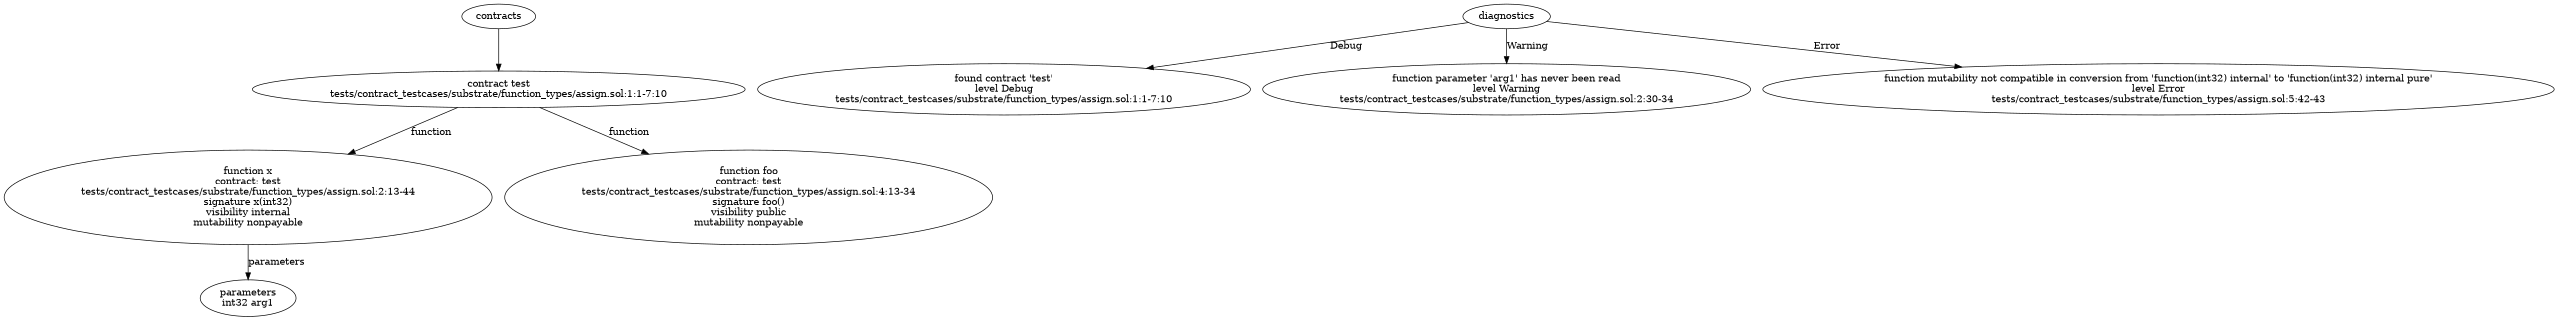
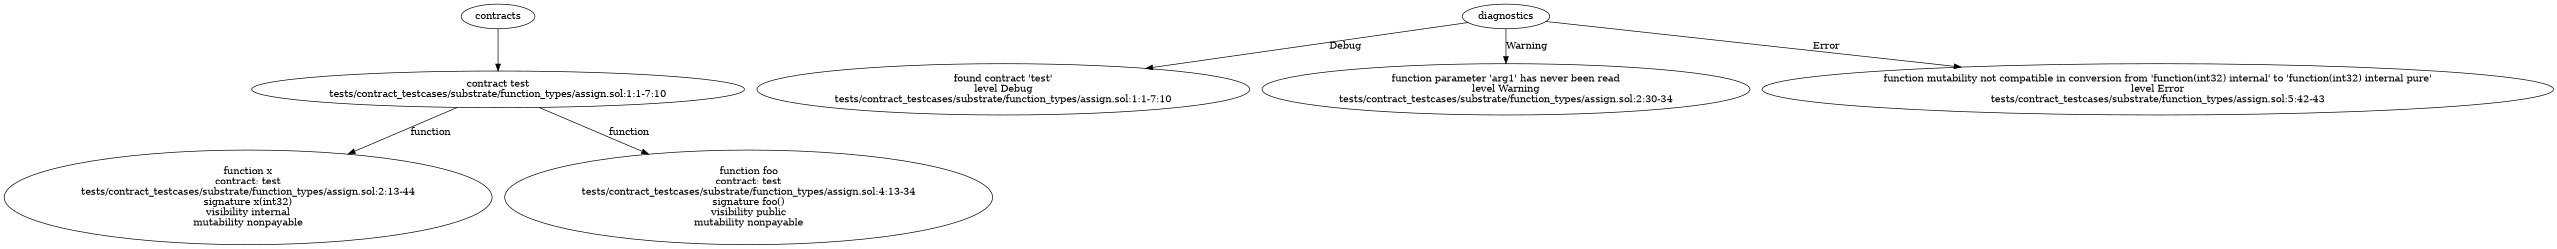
node "parameters int32 arg1": removed
